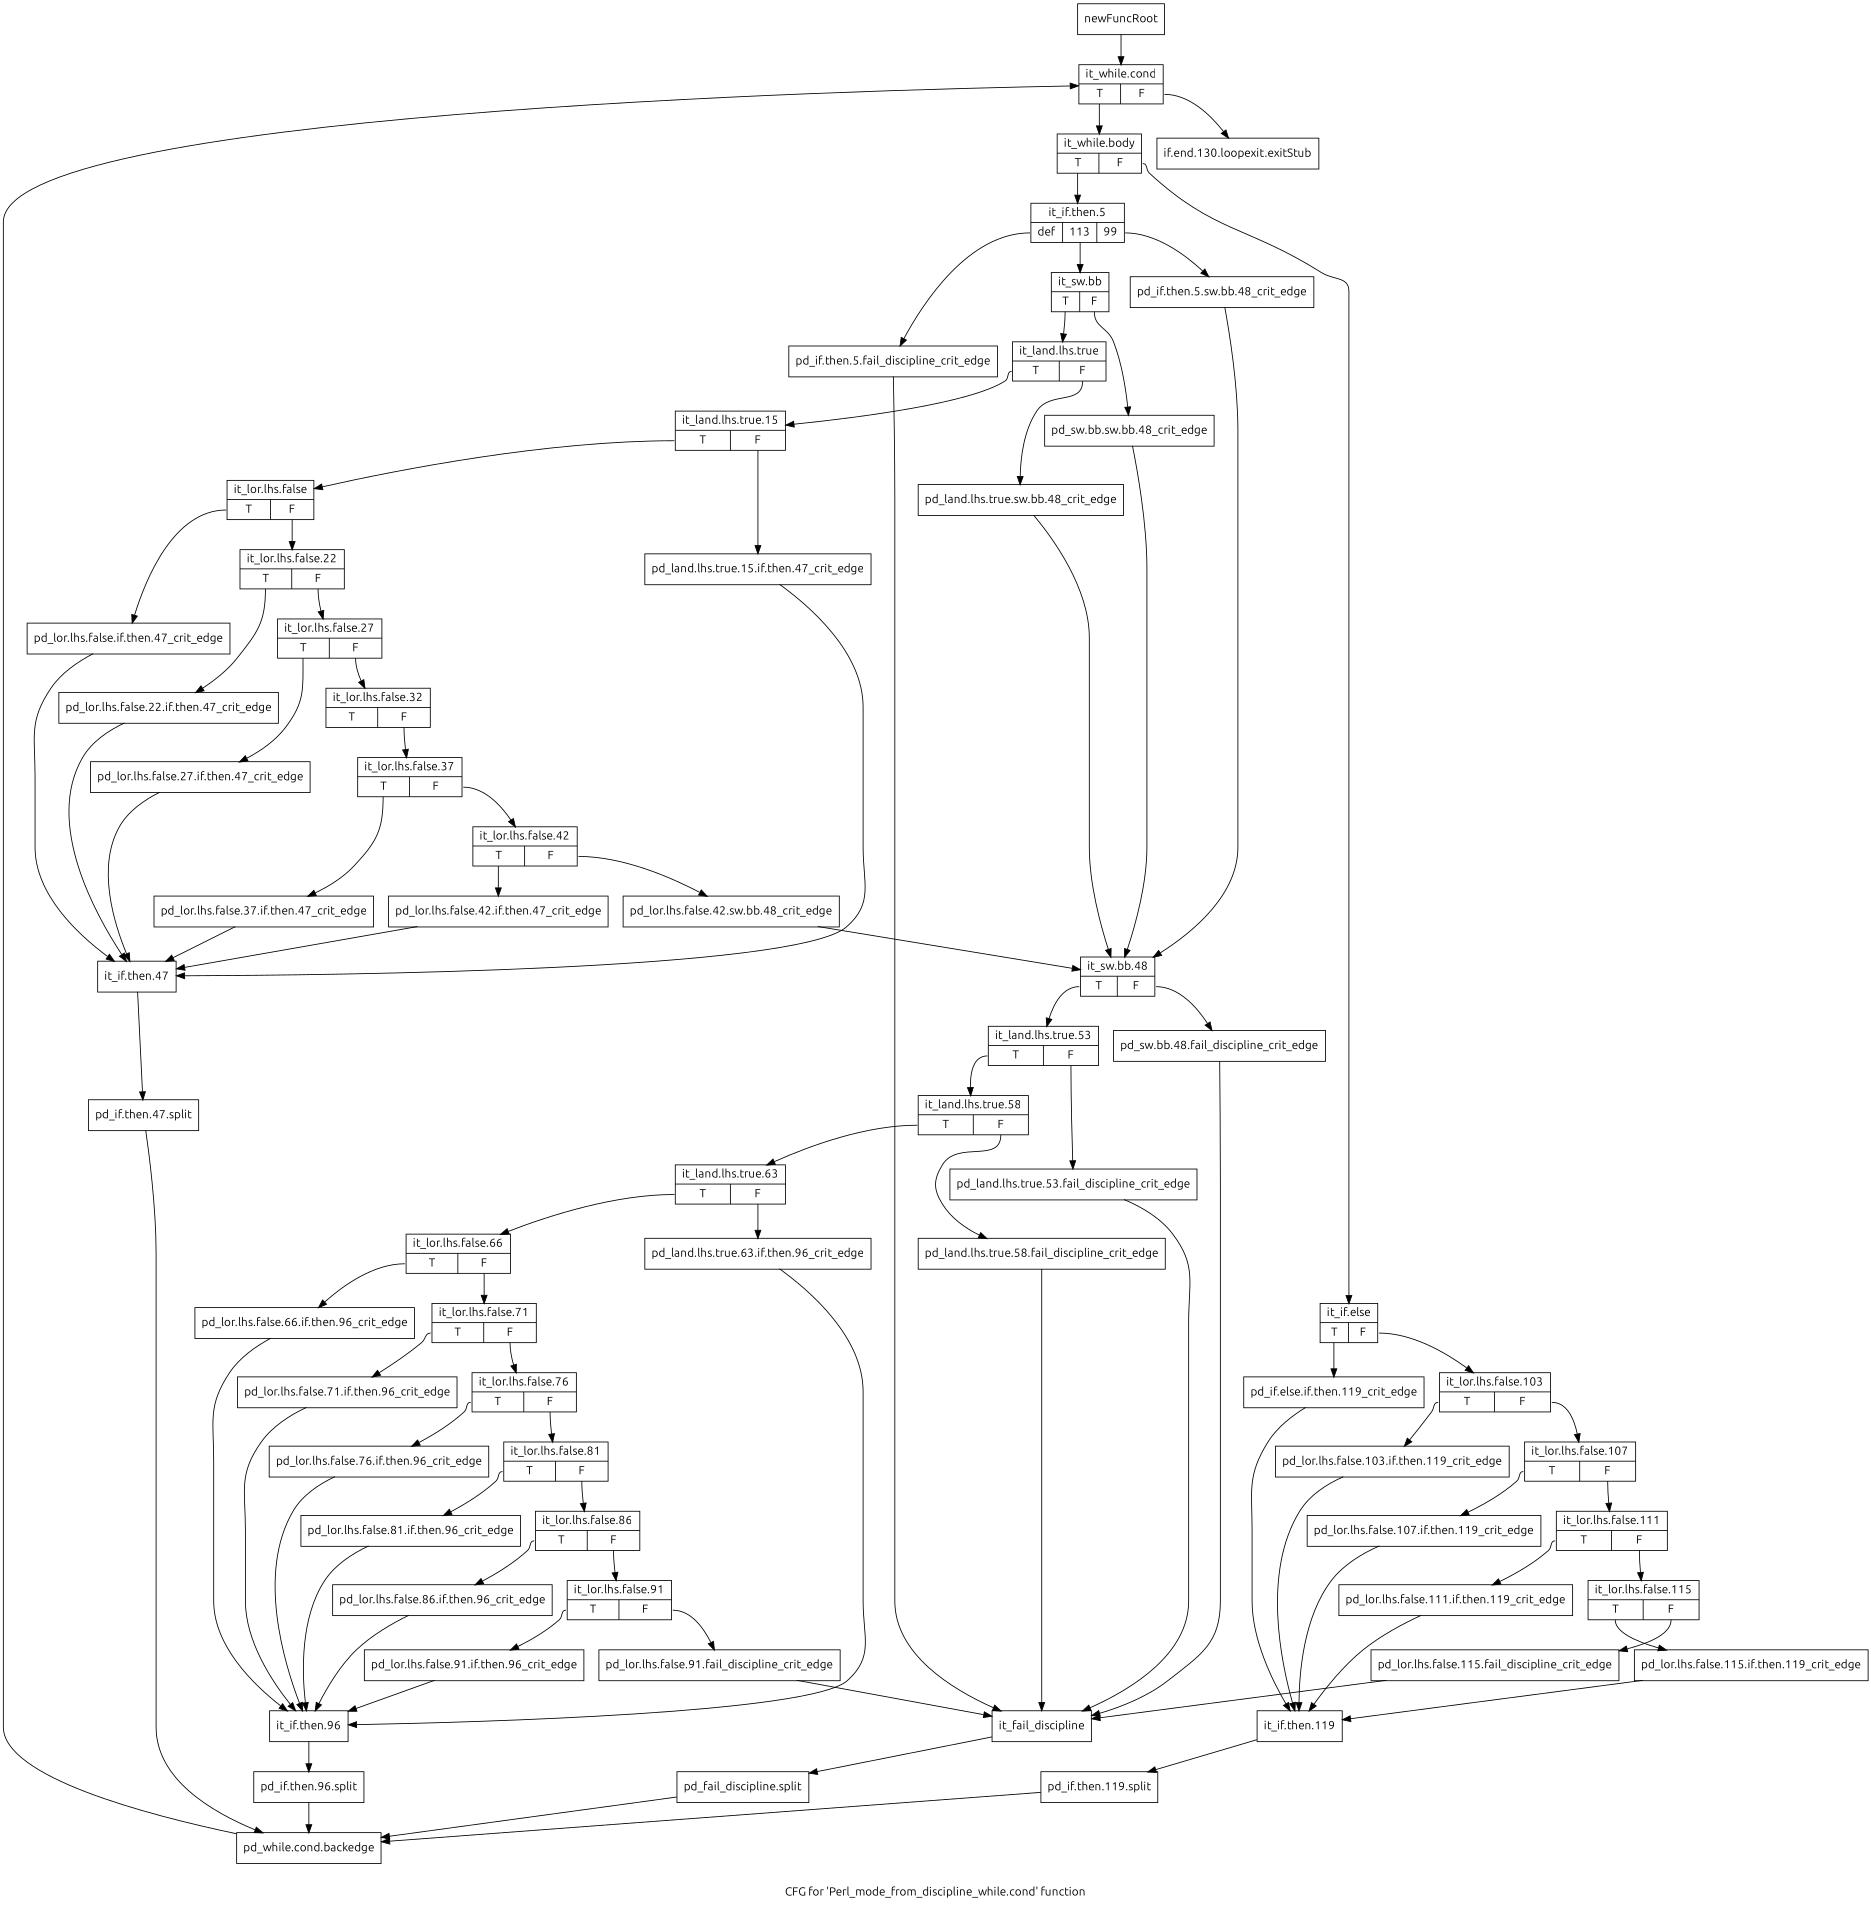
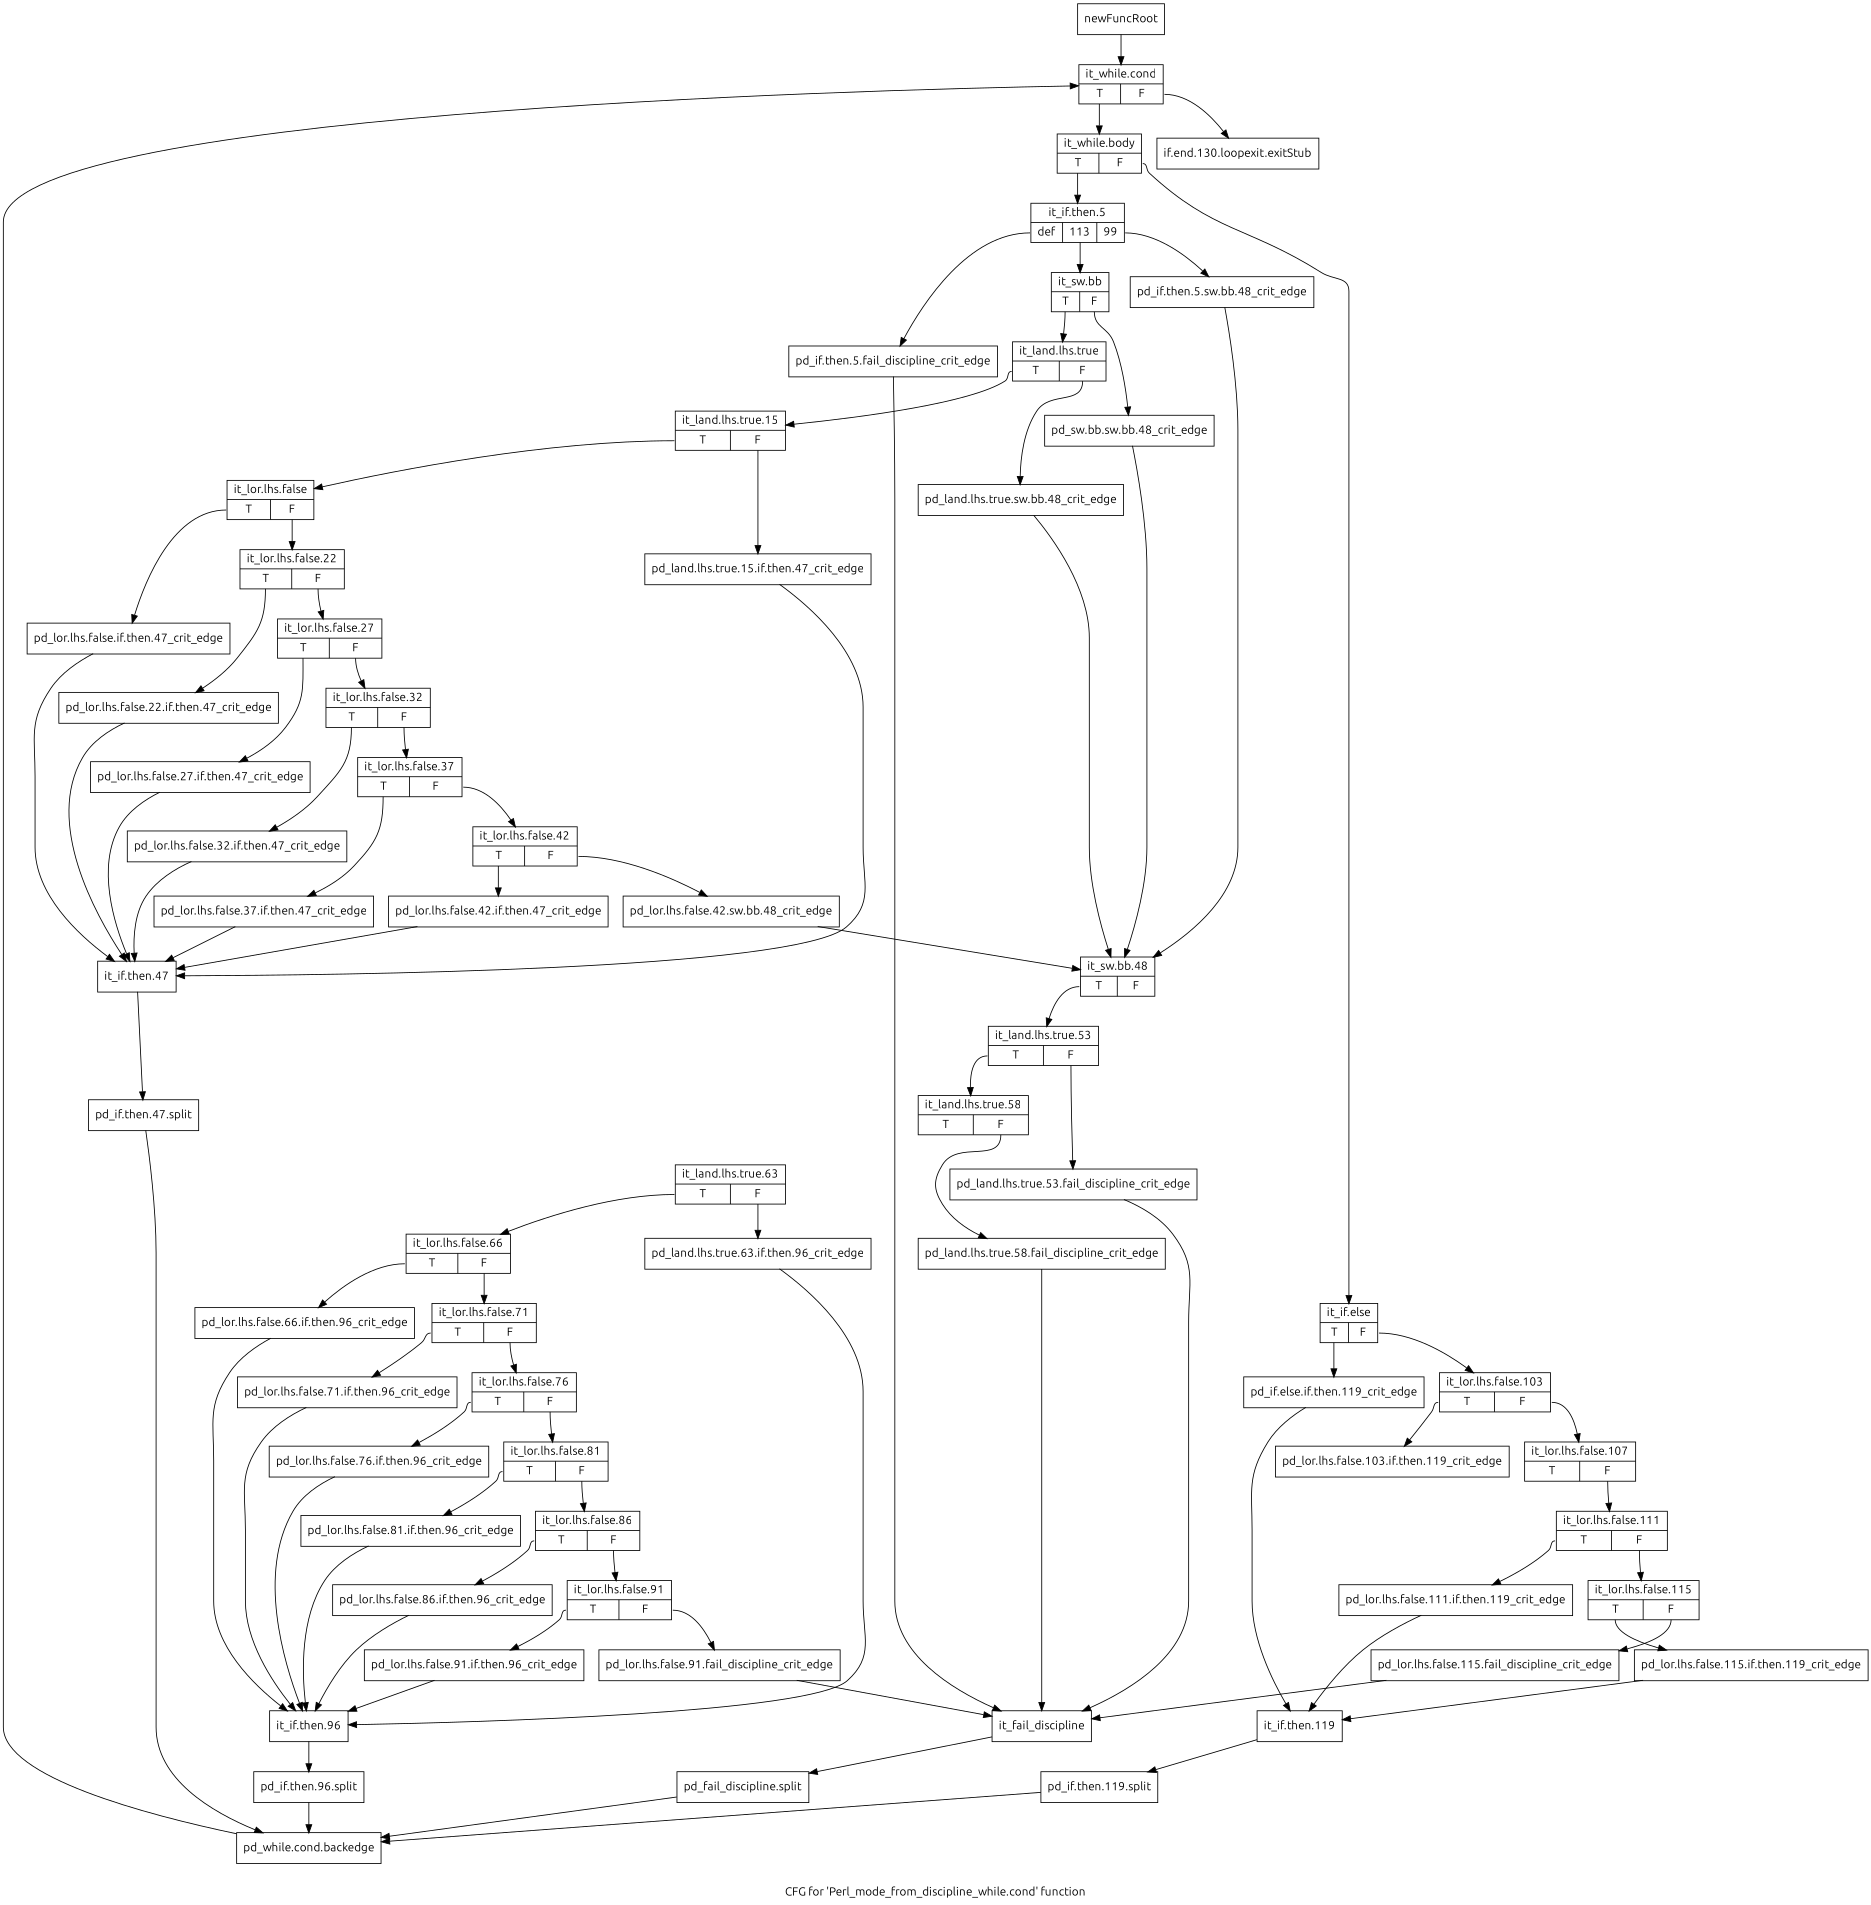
node "pd_lor.lhs.false.32.if.then.47_crit_edge": added
node "pd_sw.bb.48.fail_discipline_crit_edge": removed
edge "it_land.lhs.true.58" -> "it_land.lhs.true.63": removed
node "pd_lor.lhs.false.107.if.then.119_crit_edge": removed
edge "pd_lor.lhs.false.103.if.then.119_crit_edge" -> "it_if.then.119": removed
